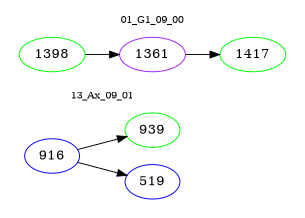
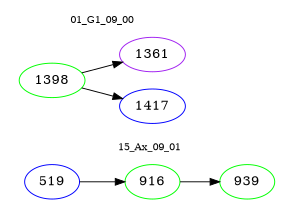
edge "1361" -> "1417": now "1398" -> "1417"
node "1417": color green -> blue
cluster "13_Ax_09_01": label "13_Ax_09_01" -> "15_Ax_09_01"
node "916": color blue -> green
edge "916" -> "519": reversed
